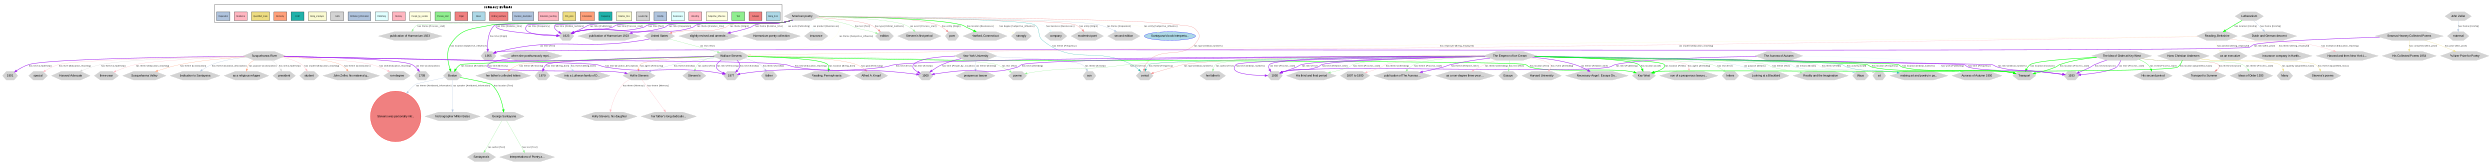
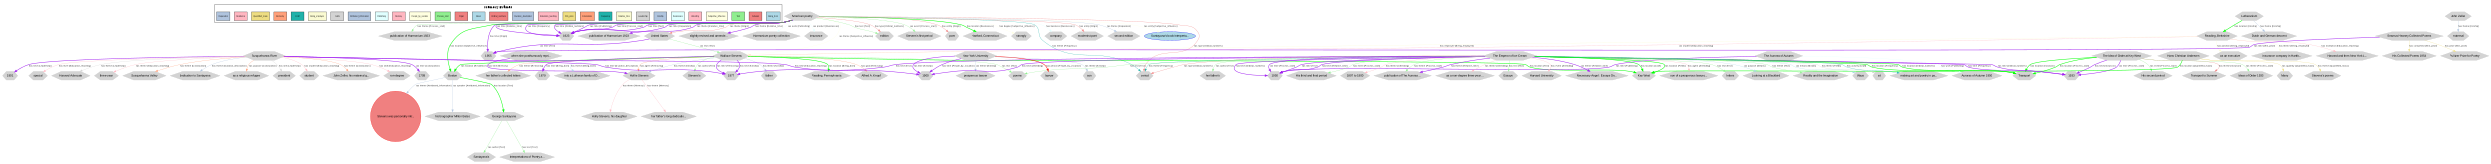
edge "The Idea of Order at Key West" -> "His second period": color green -> lightgreen
node "lawyer": added
